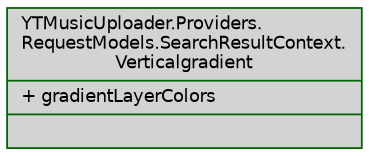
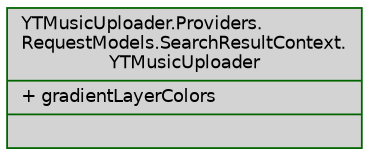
node "YTMusicUploader.Providers.": text "Verticalgradient" -> "YTMusicUploader"
